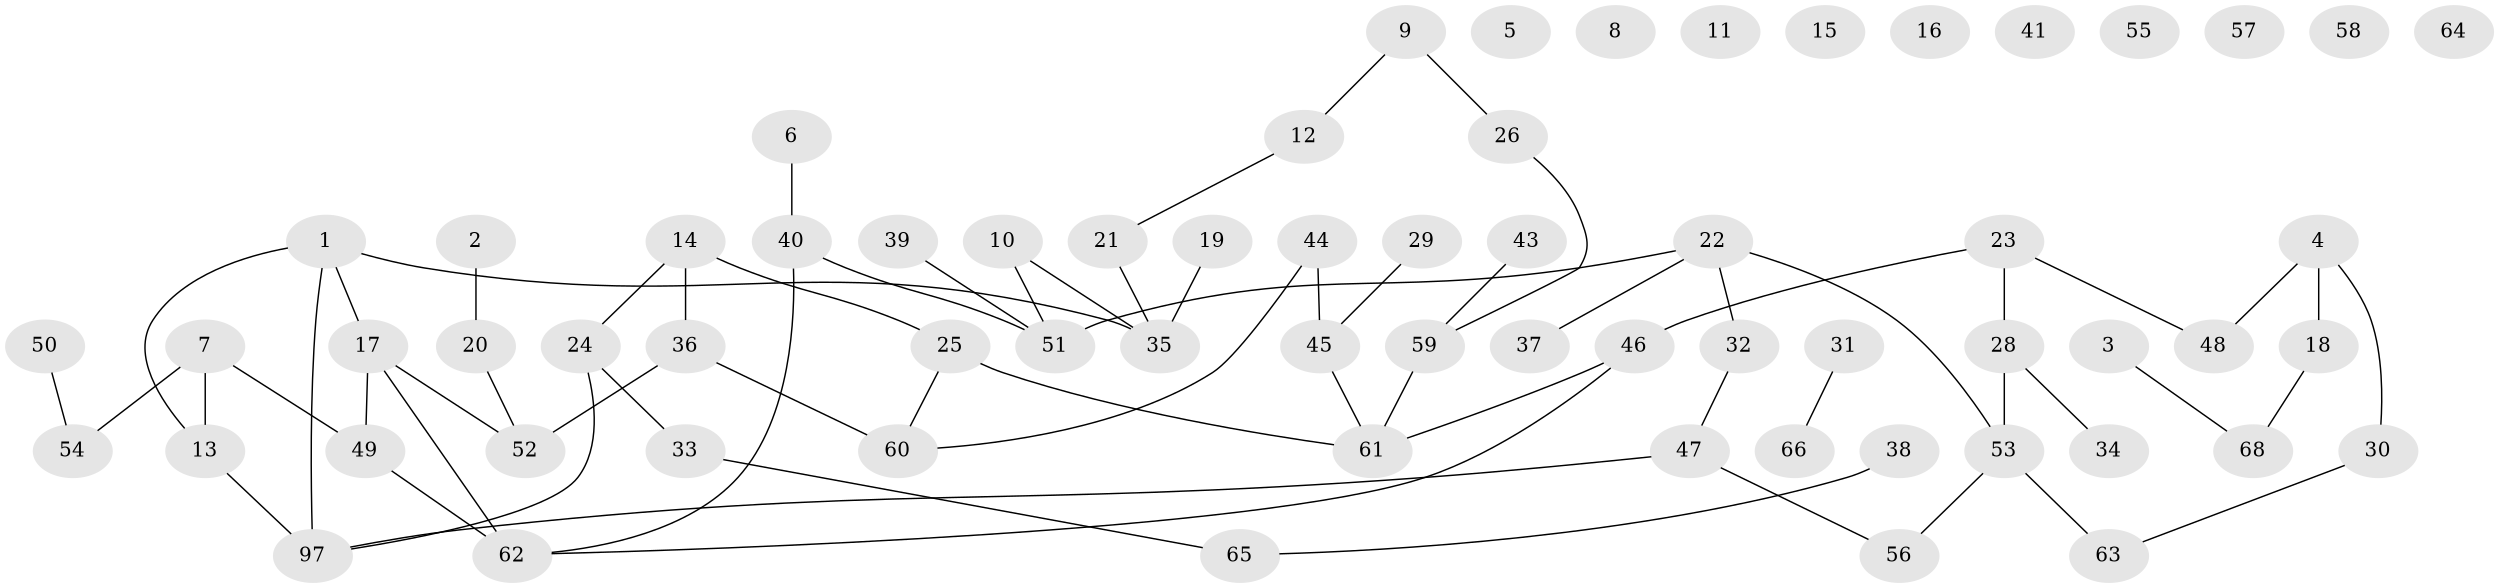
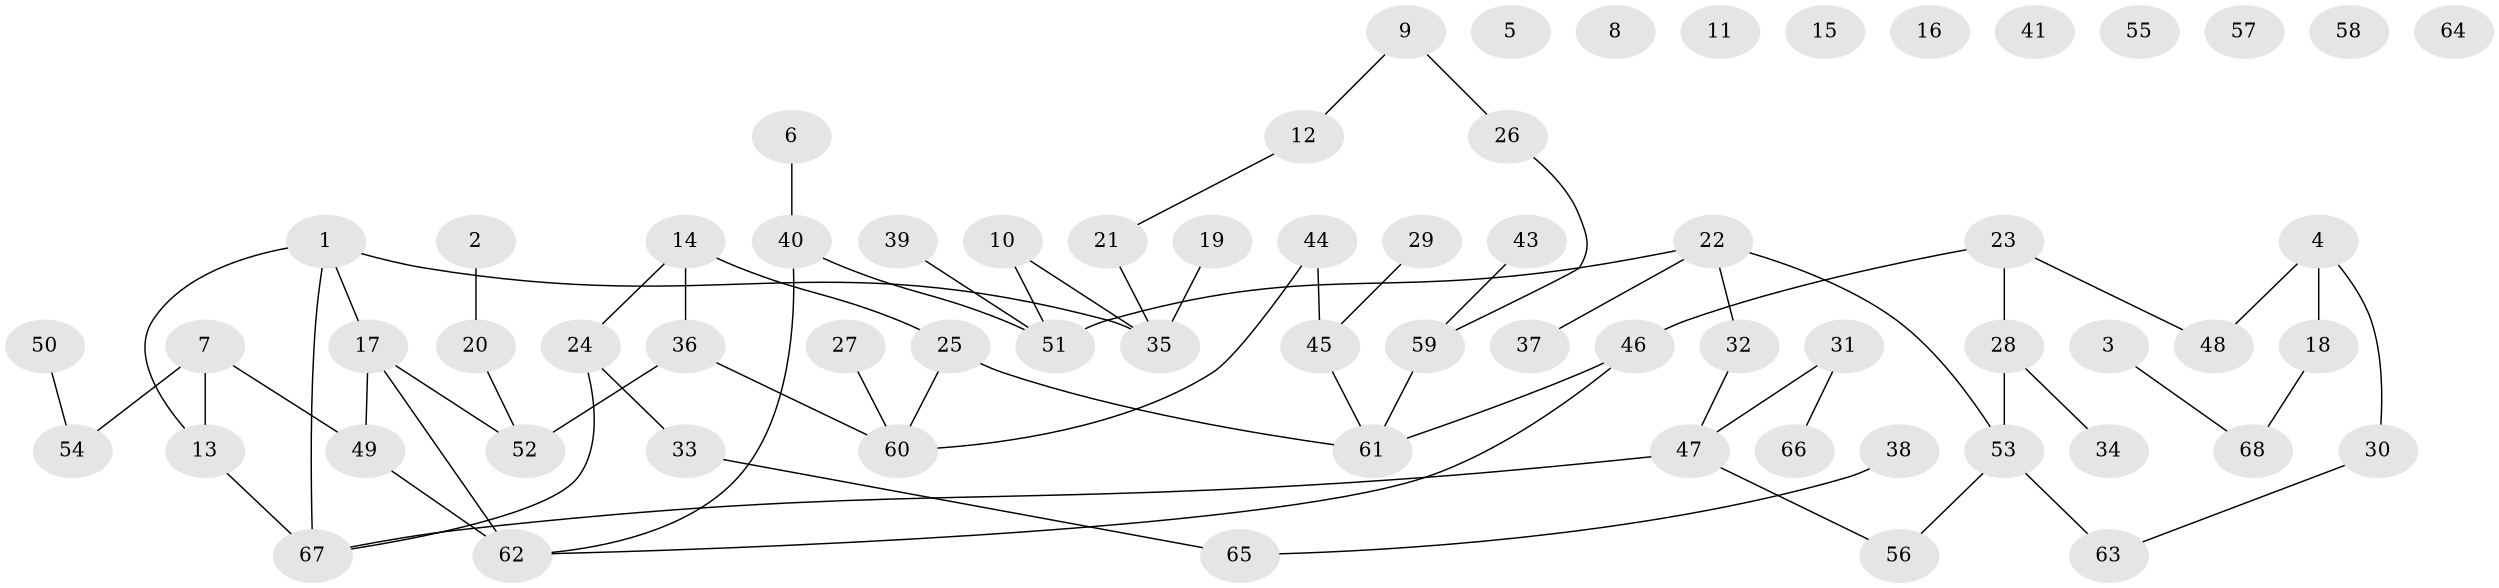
node "27": added
edge "31" -- "47": added
node "97": label "97" -> "67"
